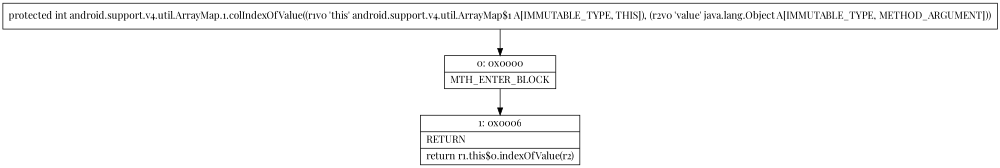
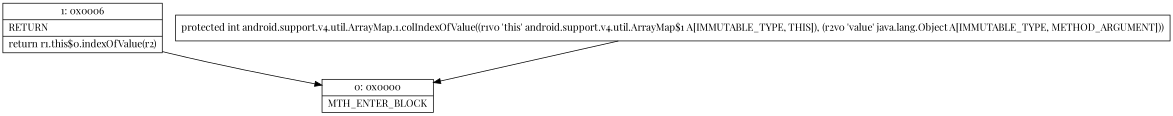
edge "0: 0x0000" -> "1: 0x0006": reversed
